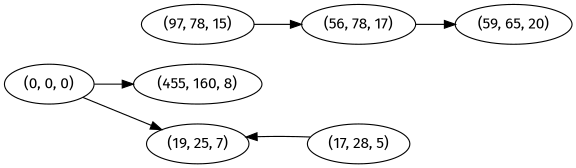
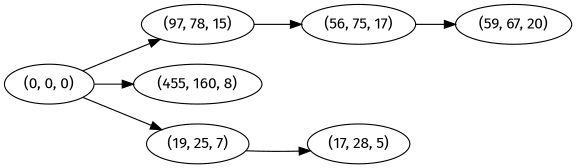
node "(56, 78, 17)": label "(56, 78, 17)" -> "(56, 75, 17)"
node "(59, 65, 20)": label "(59, 65, 20)" -> "(59, 67, 20)"
edge "(0, 0, 0)" -> "(97, 78, 15)": added
edge "(17, 28, 5)" -> "(19, 25, 7)": reversed
